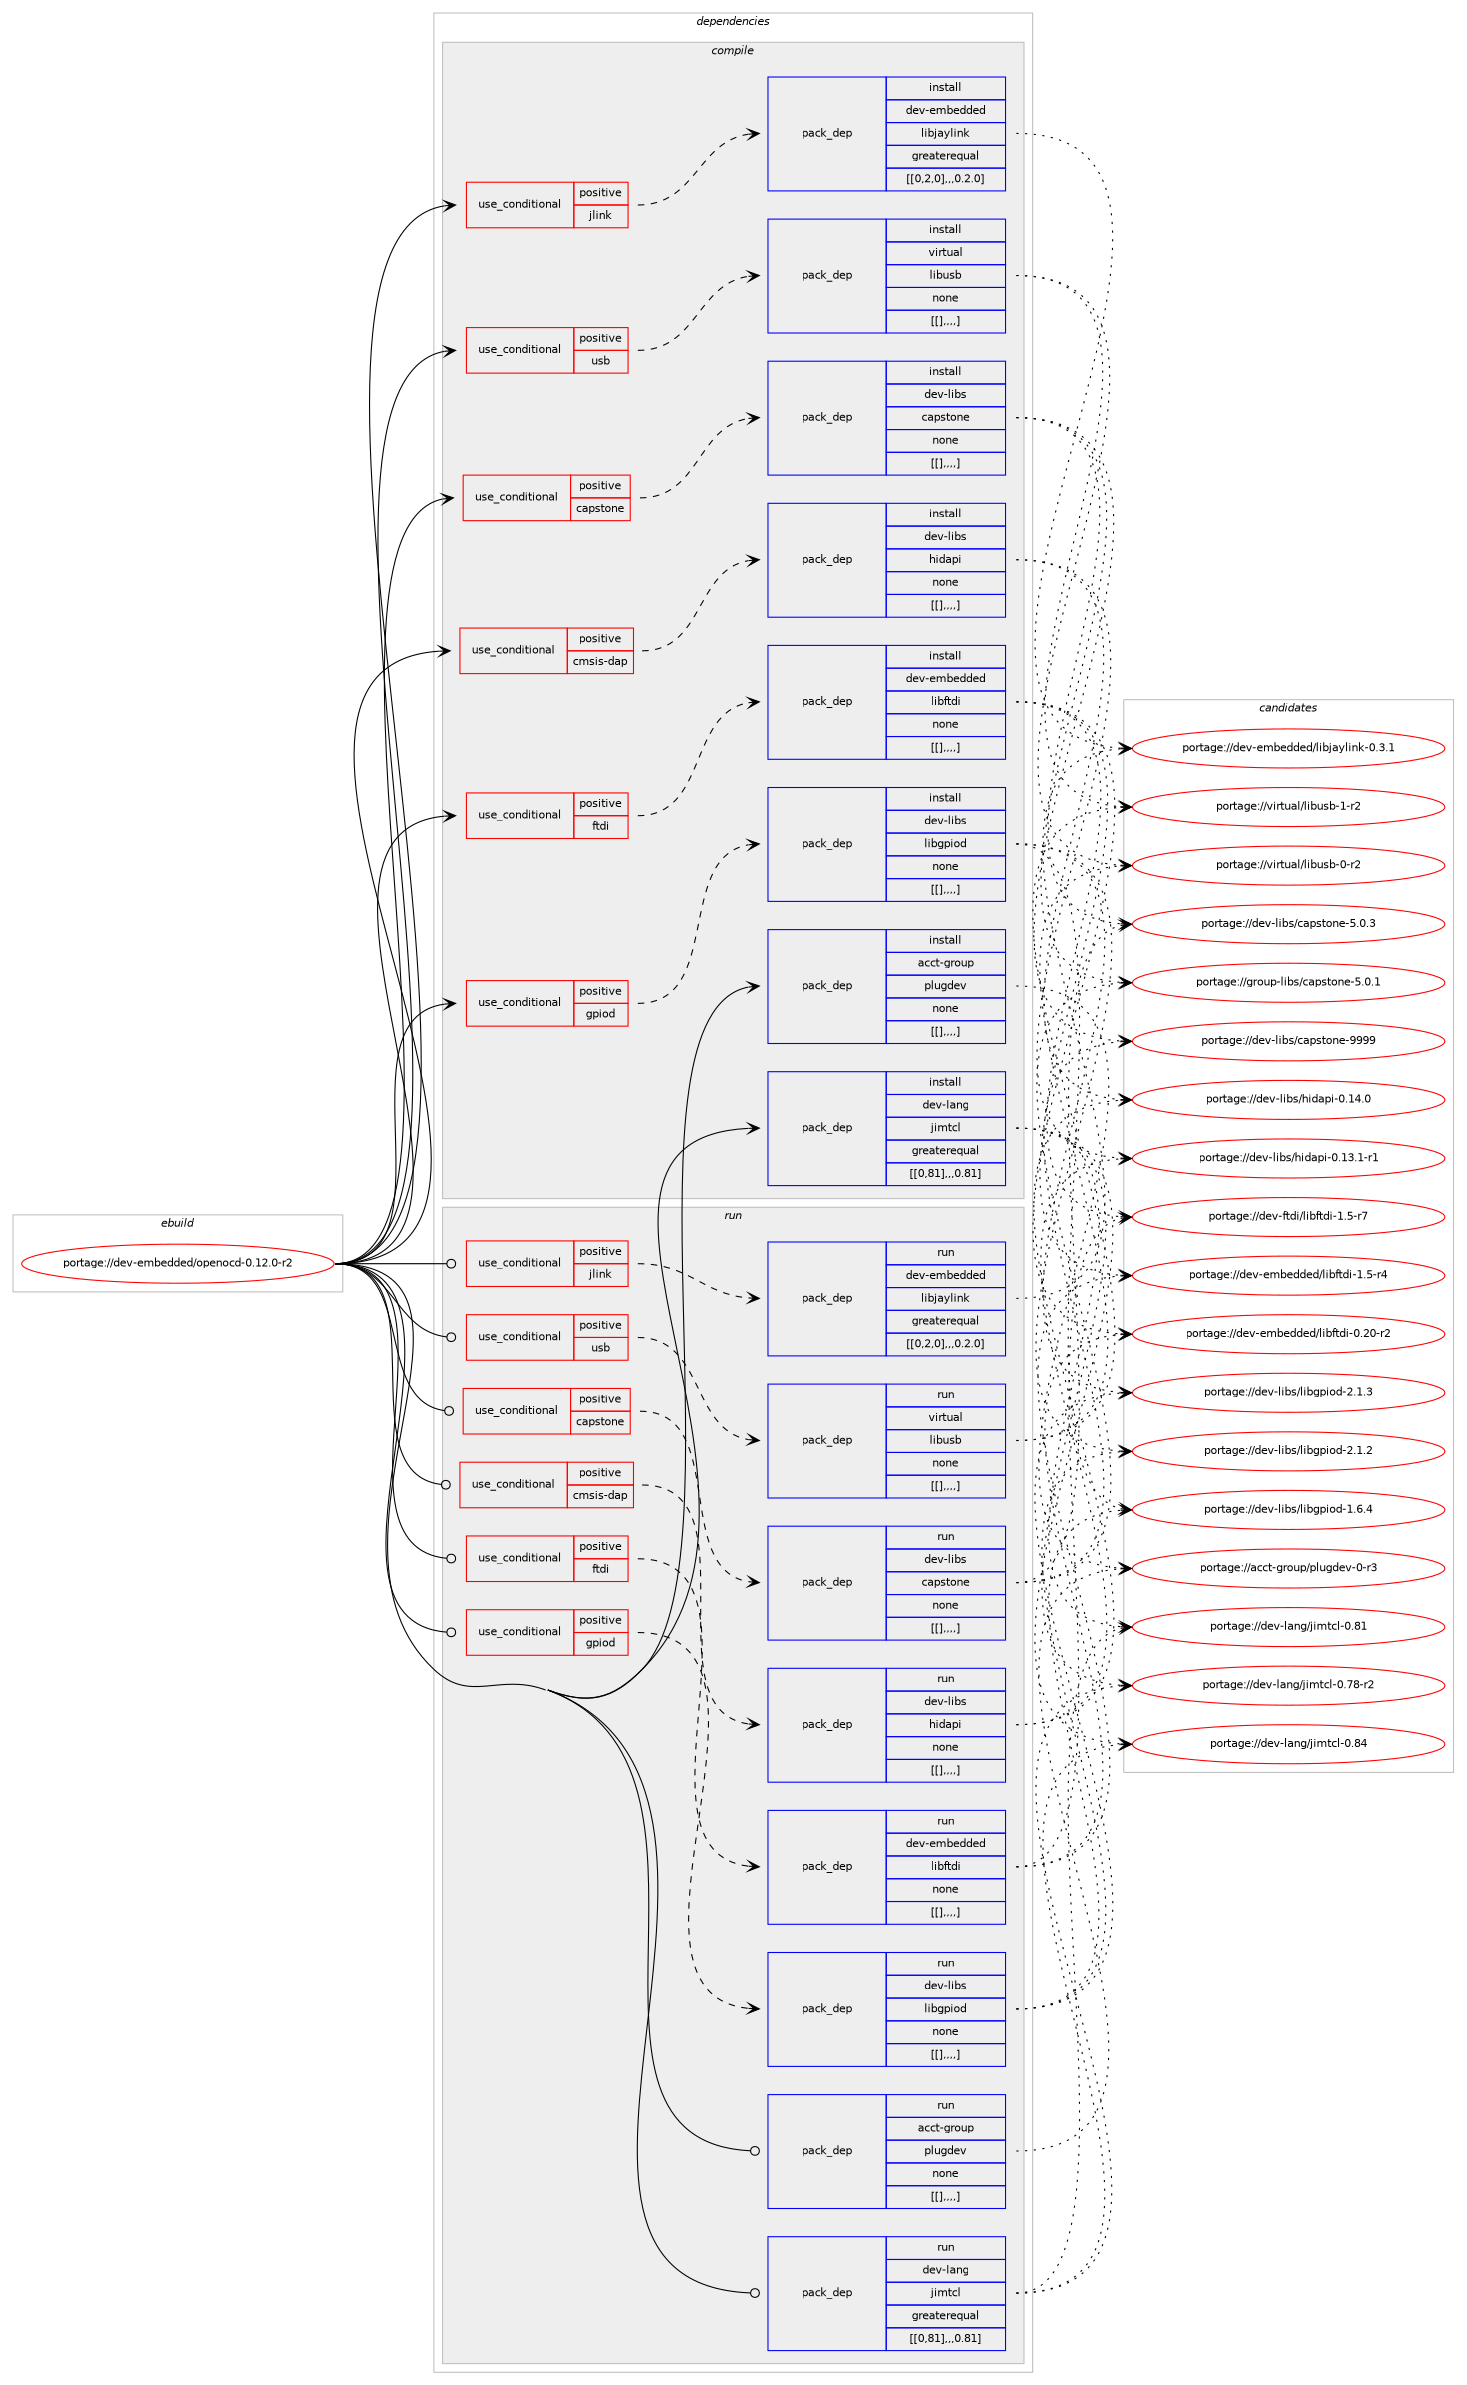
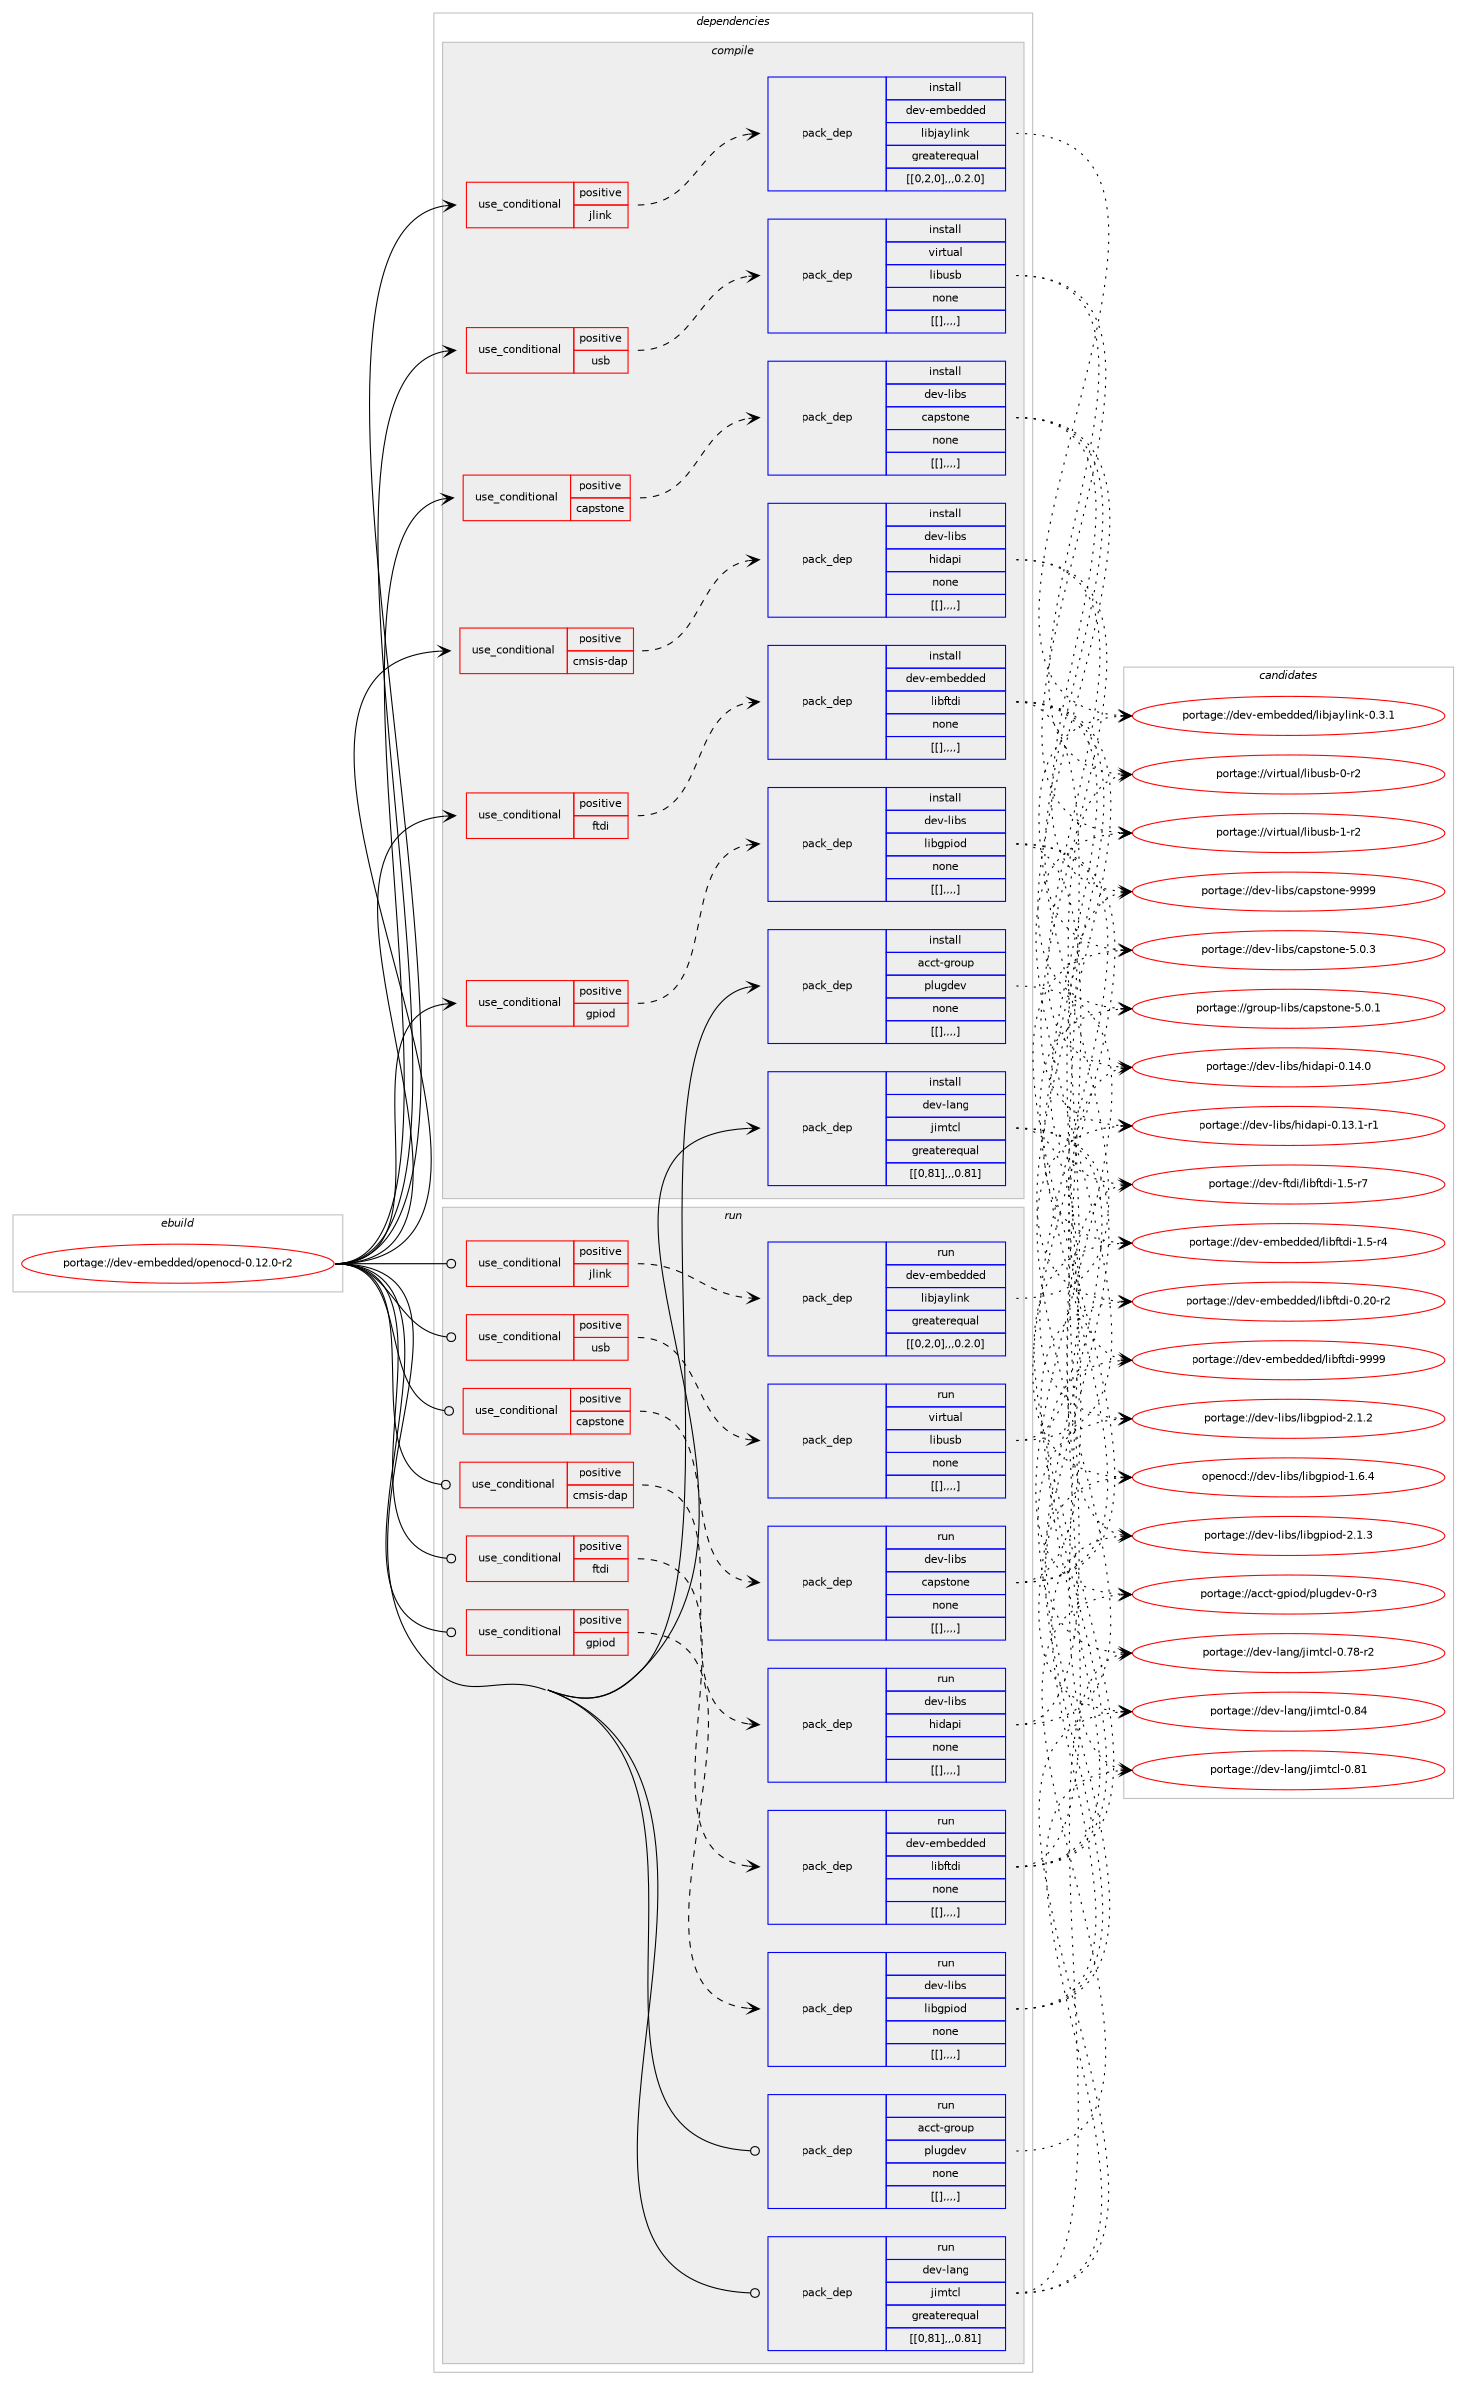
node "portage://dev-embedded/libftdi-9999": added
node "portage://dev-libs/libgpiod-1.6.4": label "portage://dev-libs/libgpiod-1.6.4" -> "openocd://dev-libs/libgpiod-1.6.4"
node "portage://acct-group/plugdev-0-r3": label "portage://acct-group/plugdev-0-r3" -> "portage://acct-gpiod/plugdev-0-r3"
